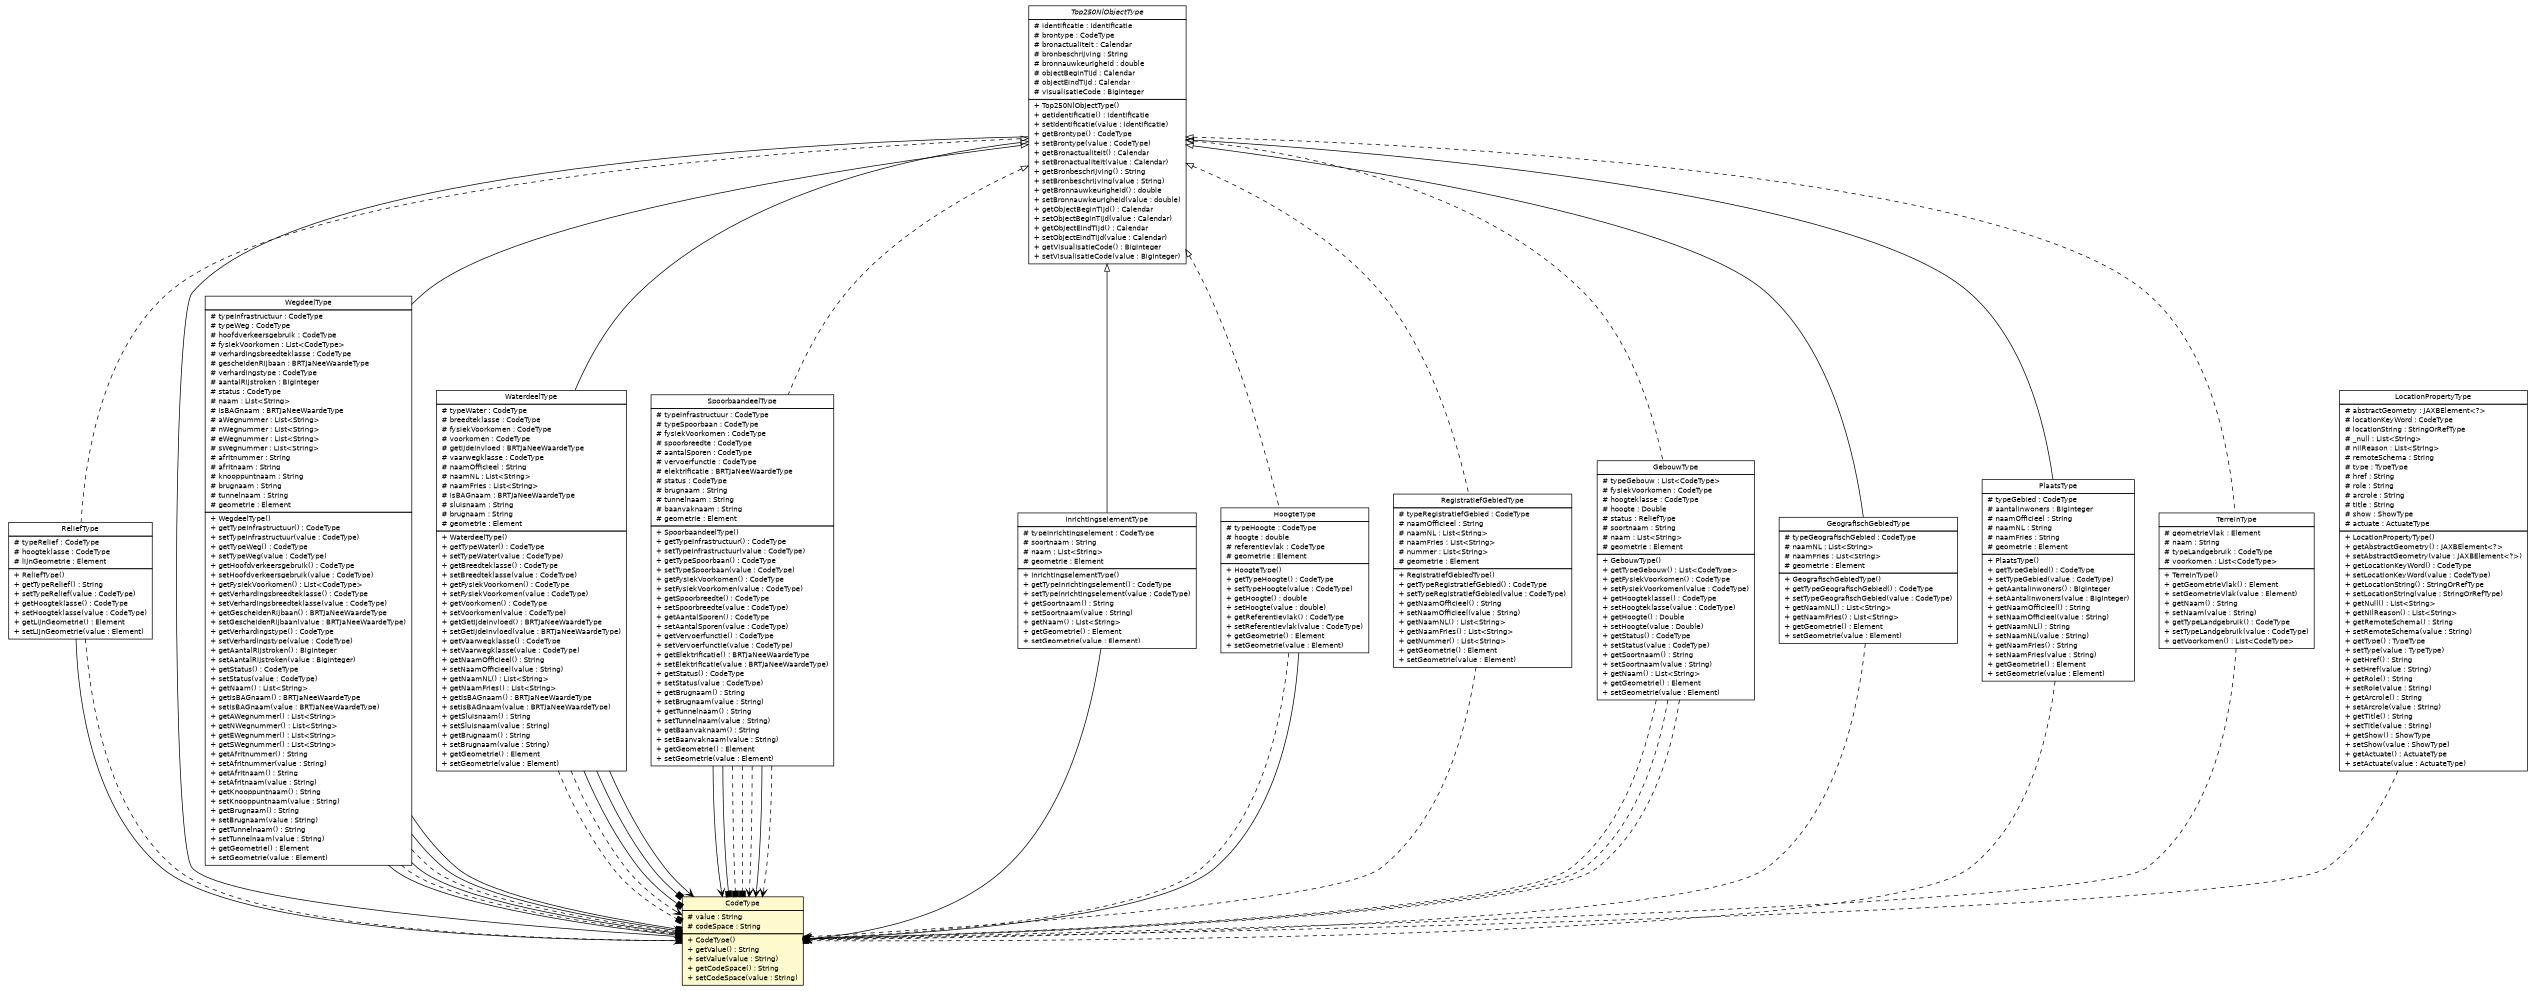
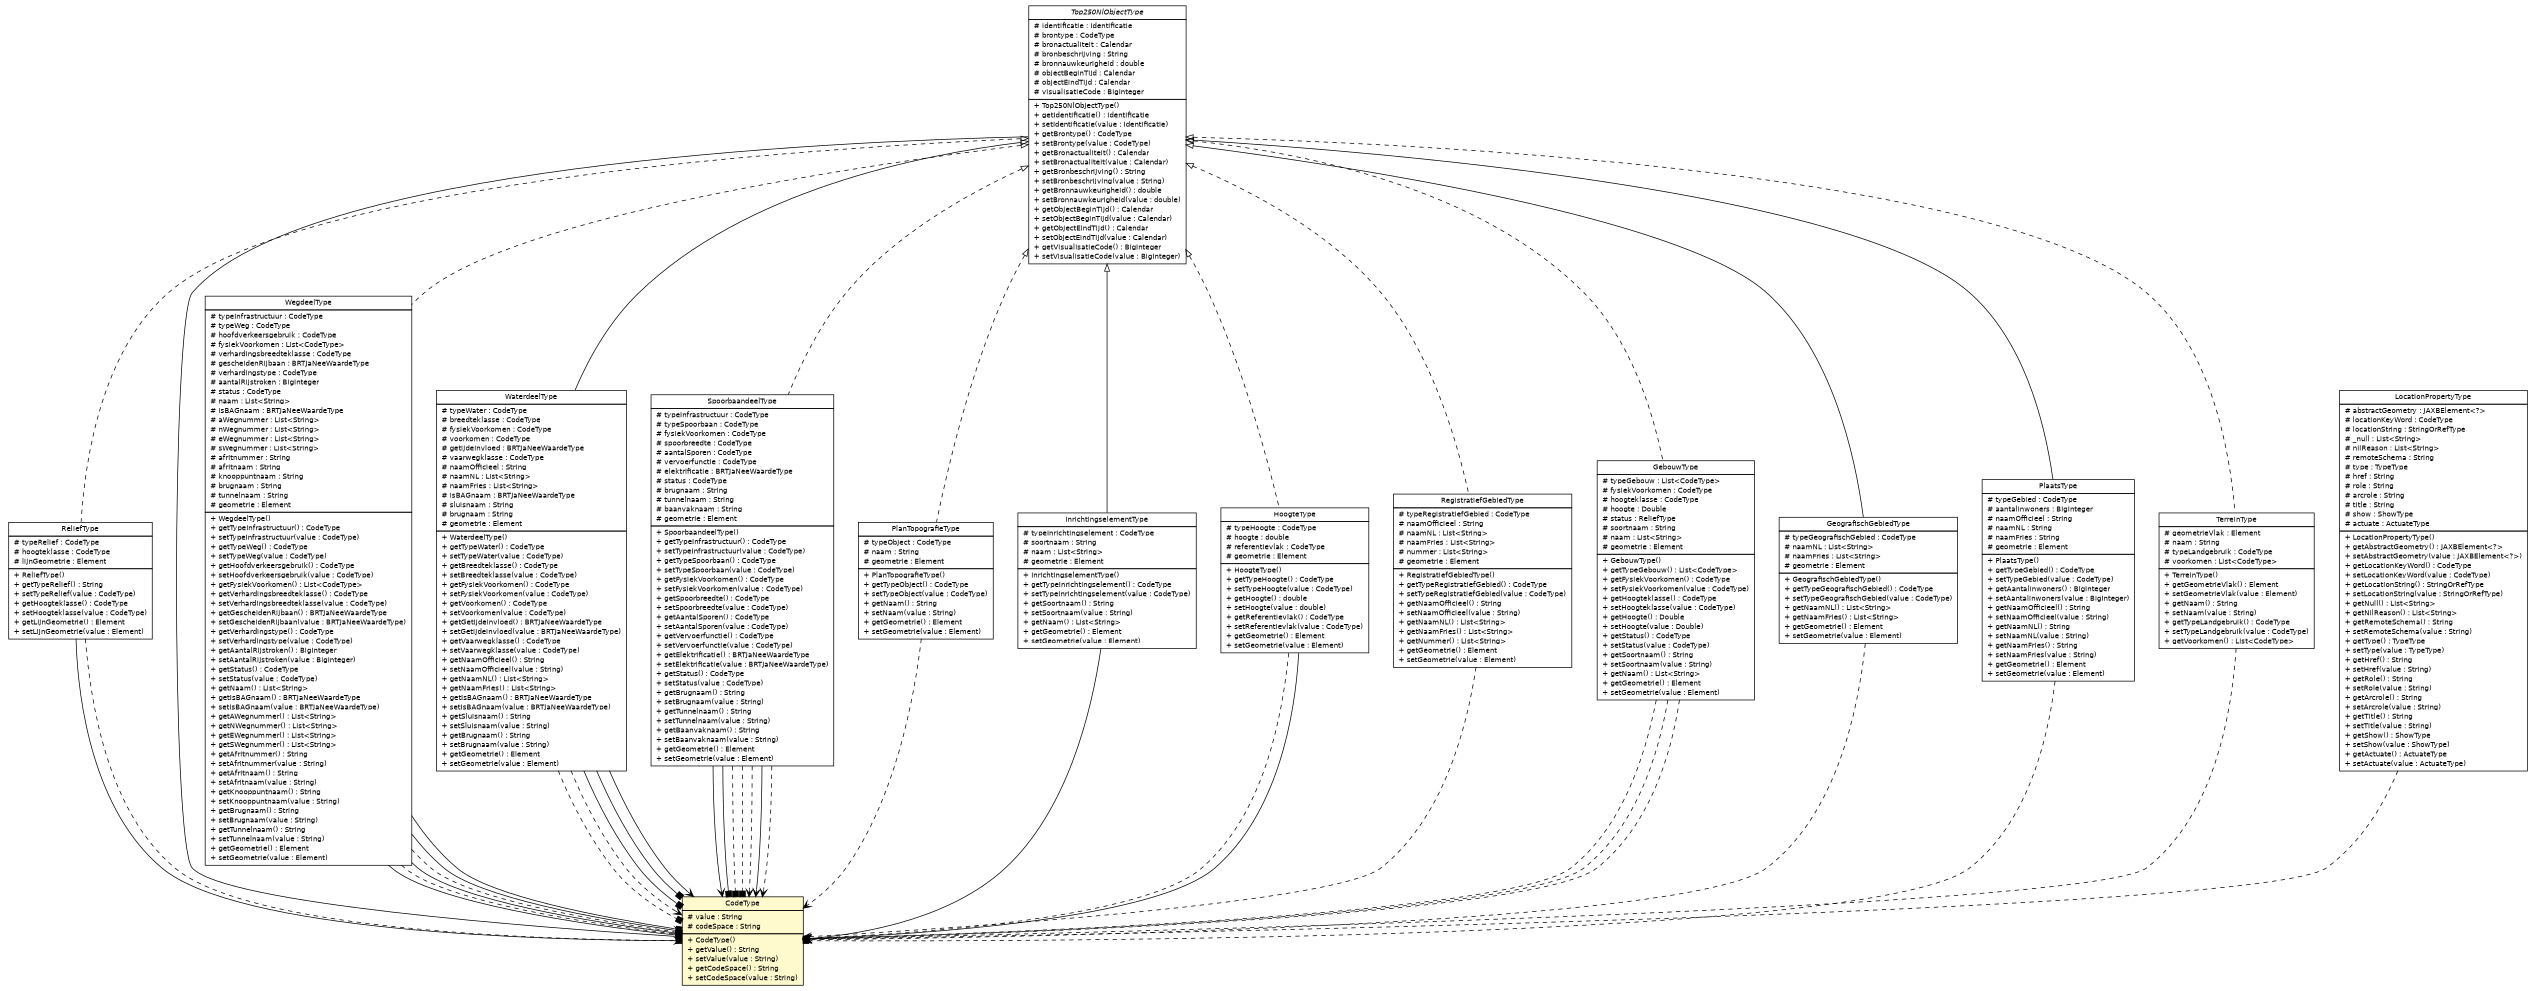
edge "WegdeelType" -> "Top250NlObjectType": style solid -> dashed
node "PlanTopografieType": added
